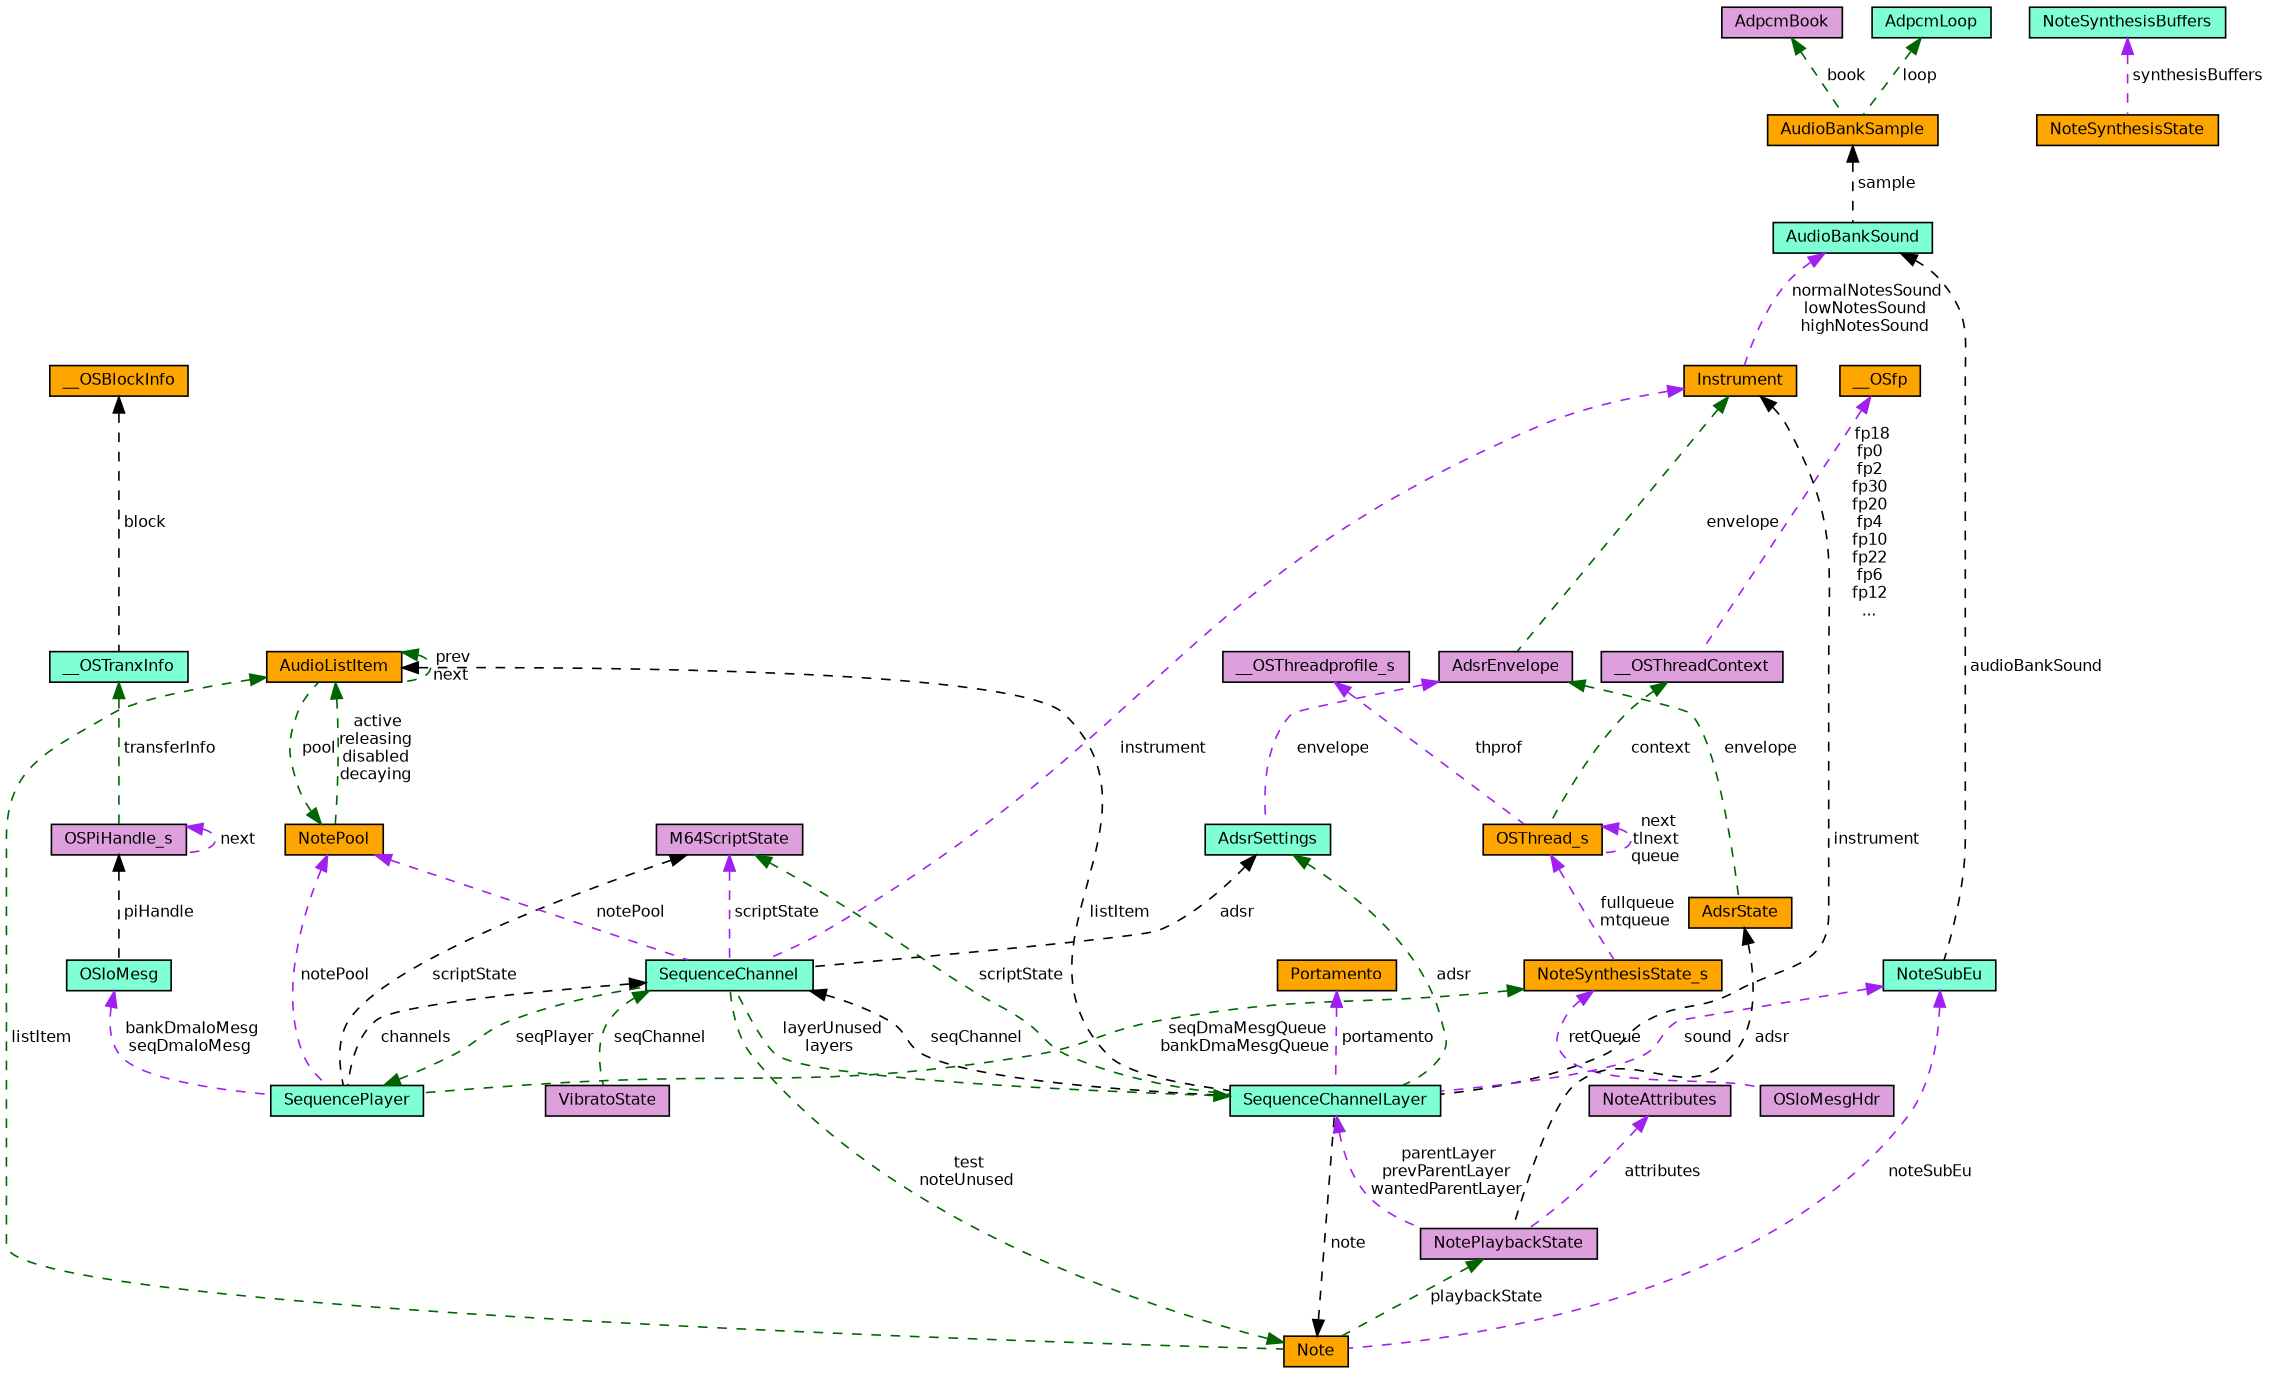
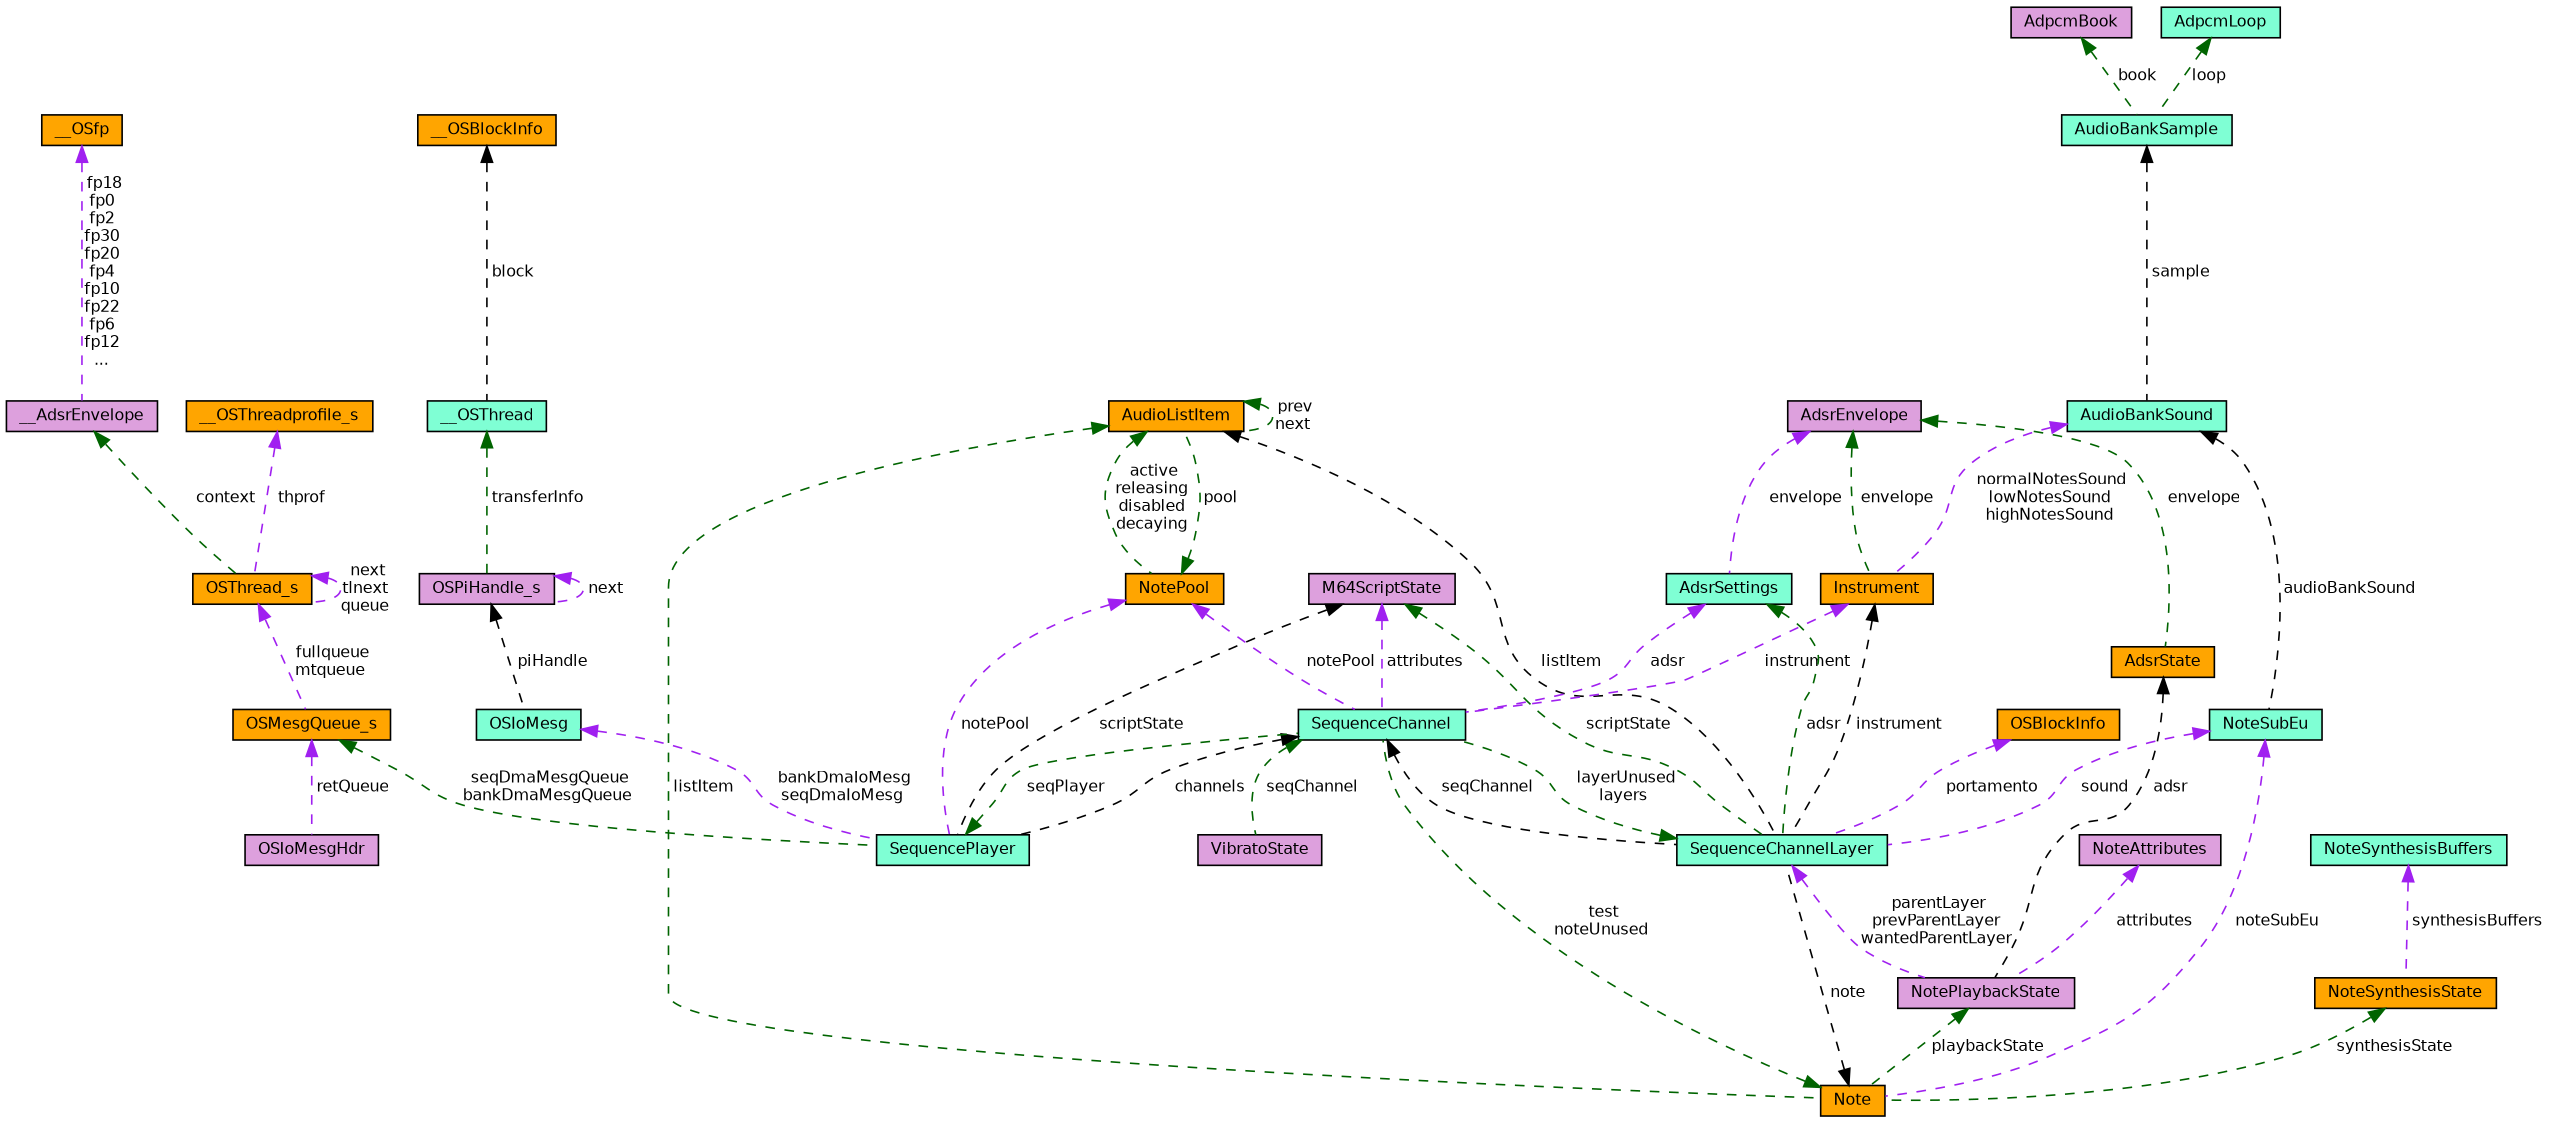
node "AudioBankSample": fillcolor orange -> aquamarine
edge "AdsrEnvelope" -> "Instrument": reversed
node "__OSTranxInfo": label "__OSTranxInfo" -> "__OSThread"
node "__OSThreadprofile_s": fillcolor plum -> orange
node "__OSThreadContext": label "__OSThreadContext" -> "__AdsrEnvelope"
edge "SequenceChannel" -> "M64ScriptState": label " scriptState" -> " attributes"
edge "SequenceChannel" -> "AdsrSettings": color black -> purple
node "Portamento": label "Portamento" -> "OSBlockInfo"
node "NoteSynthesisState_s": label "NoteSynthesisState_s" -> "OSMesgQueue_s"
edge "Note" -> "NoteSynthesisState": added, label "synthesisState"
